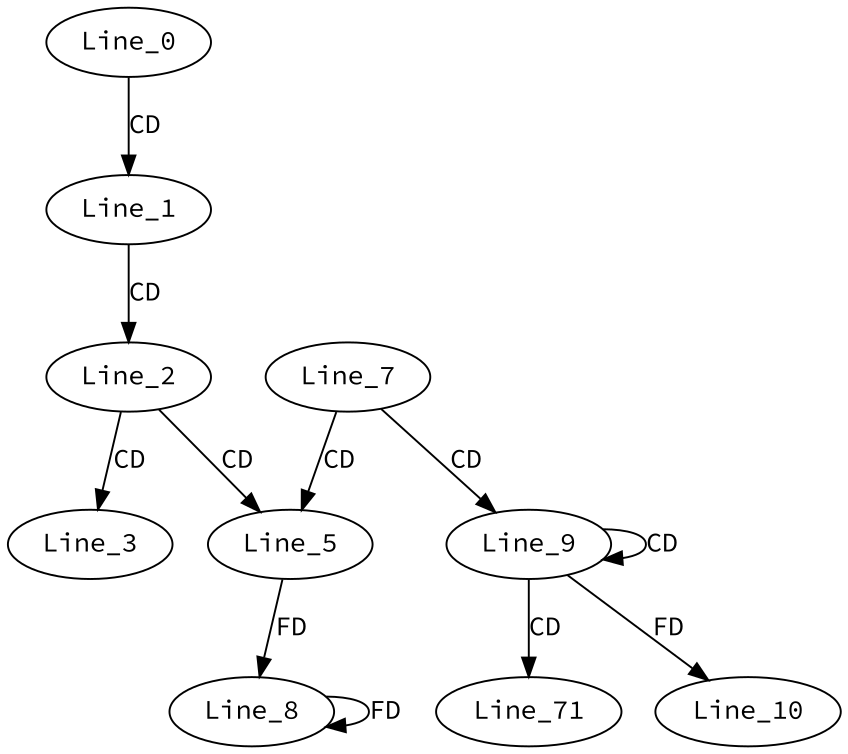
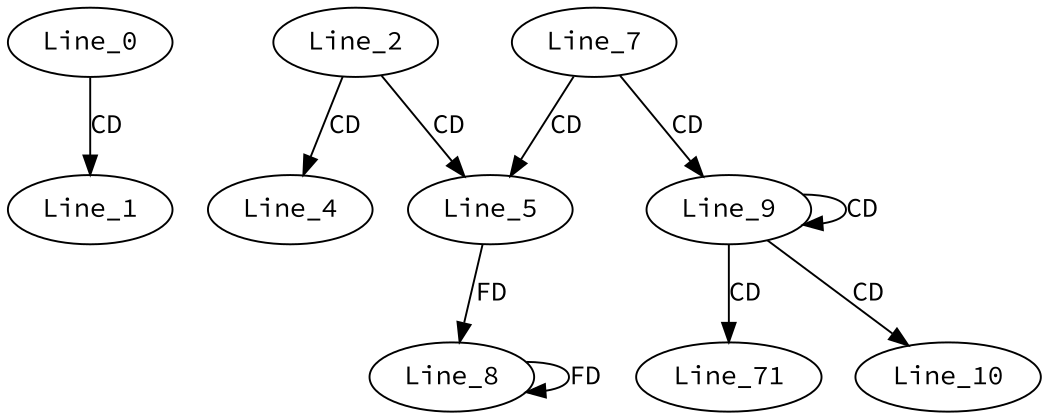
edge "Line_1" -> "Line_2": removed, label "CD"
node "Line_3": label "Line_3" -> "Line_4"
edge "Line_9" -> "Line_10": label "FD" -> "CD"
